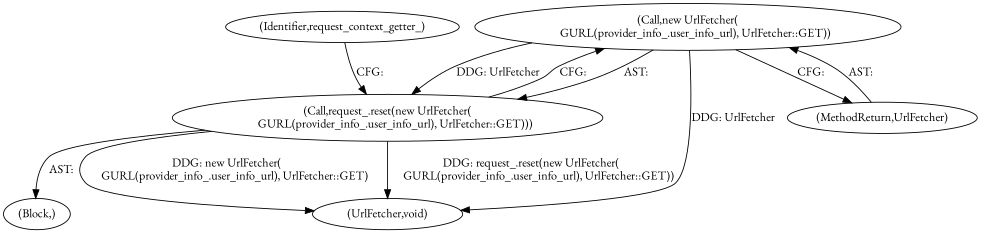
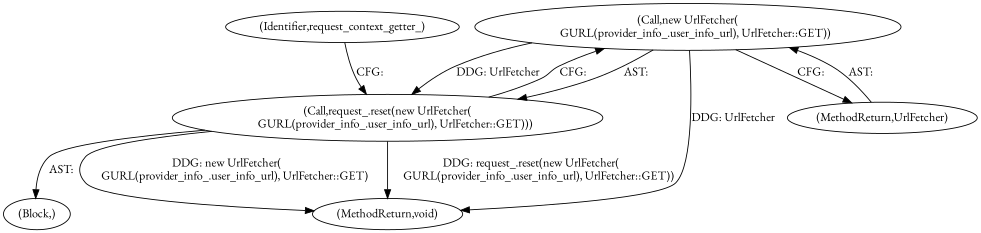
node "(UrlFetcher,void)": label "(UrlFetcher,void)" -> "(MethodReturn,void)"
